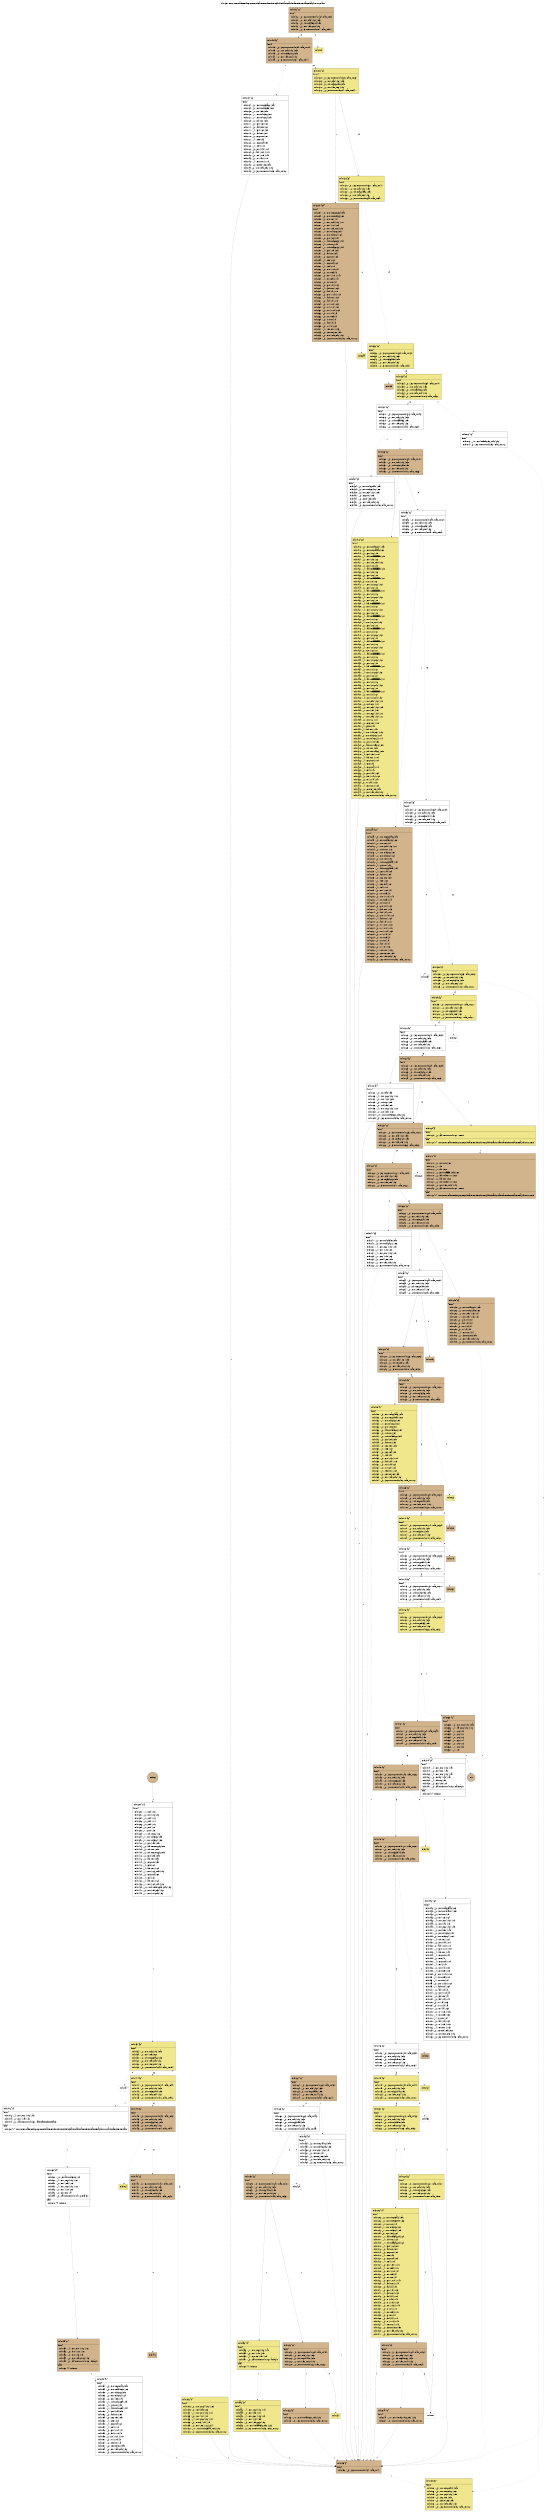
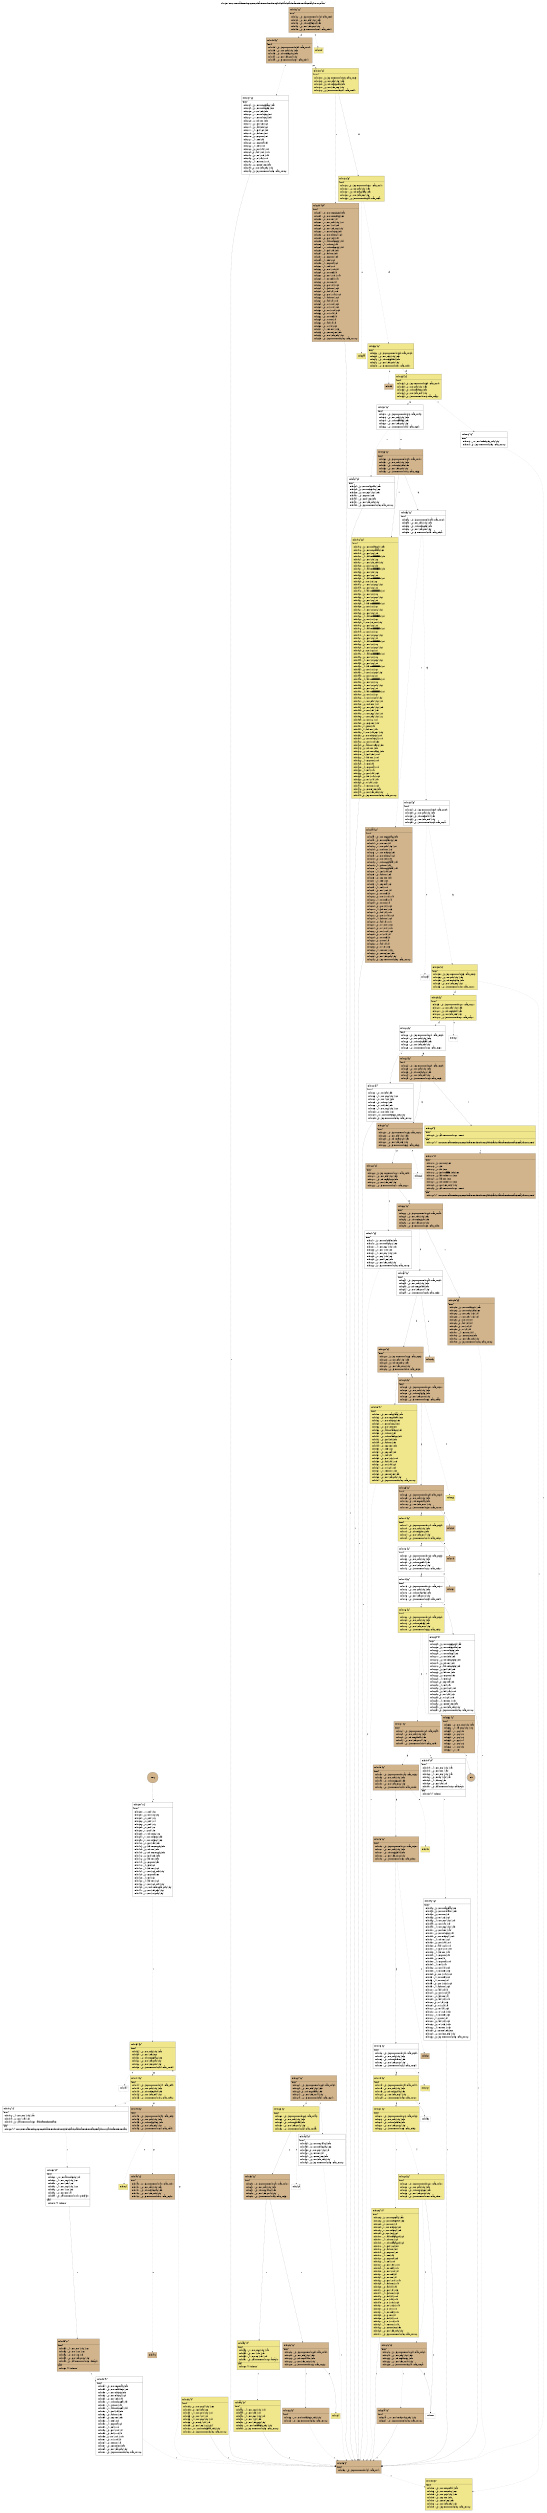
node "0x402259 [91]": added
node "Desktop": label "Desktop" -> "Entry"
node "0x401880 [28]": fillcolor white -> khaki
edge "0x40182c [28]" -> "0x401810 [28]": reversed
